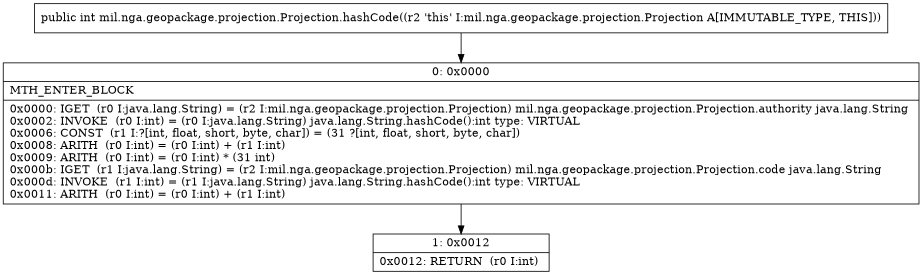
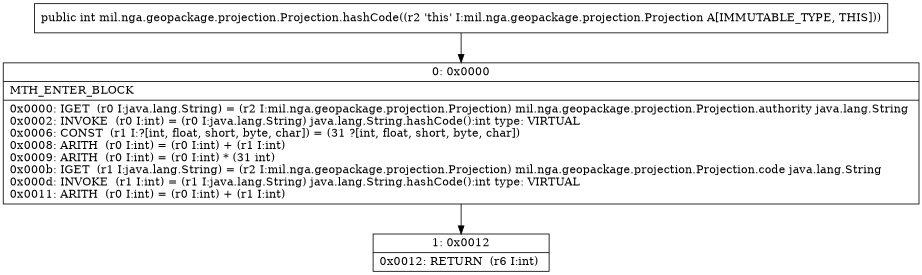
node "1: 0x0012": text "0x0012: RETURN  (r0 I:int)" -> "0x0012: RETURN  (r6 I:int)"
